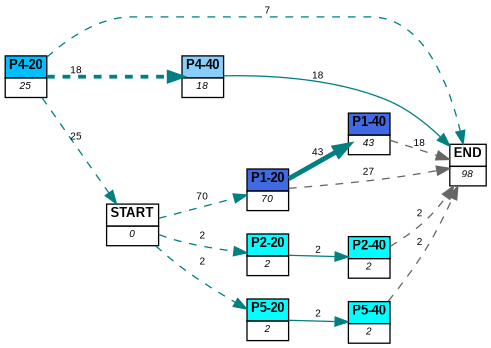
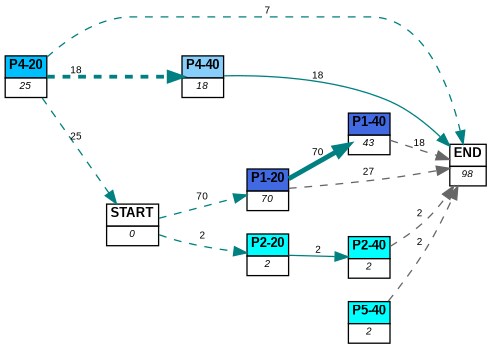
edge "P1-20" -> "P1-40": label "43" -> "70"
node "P5-20": removed
